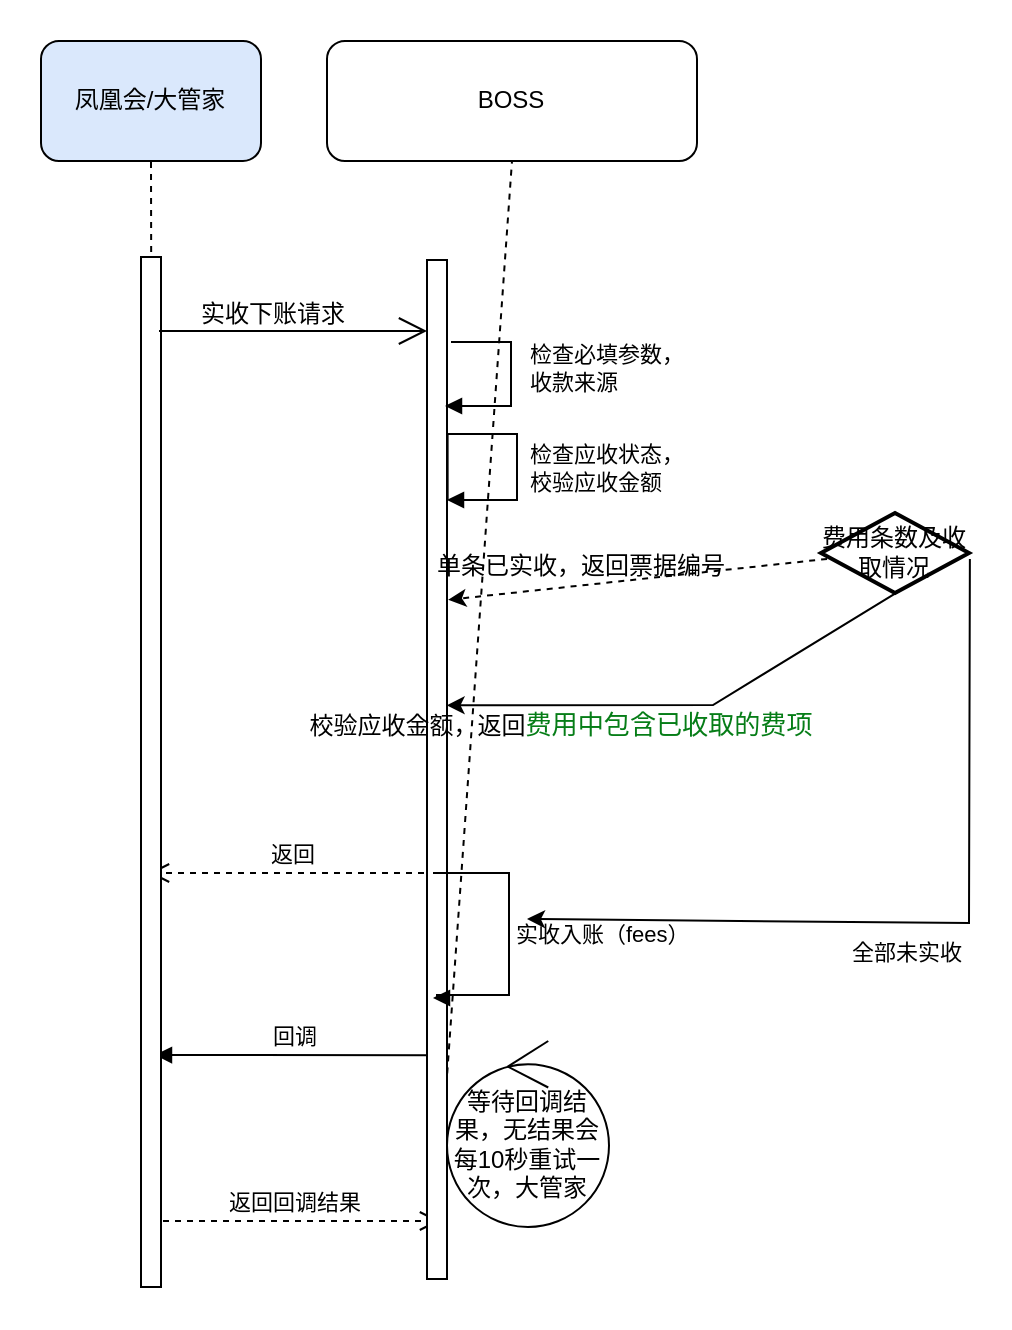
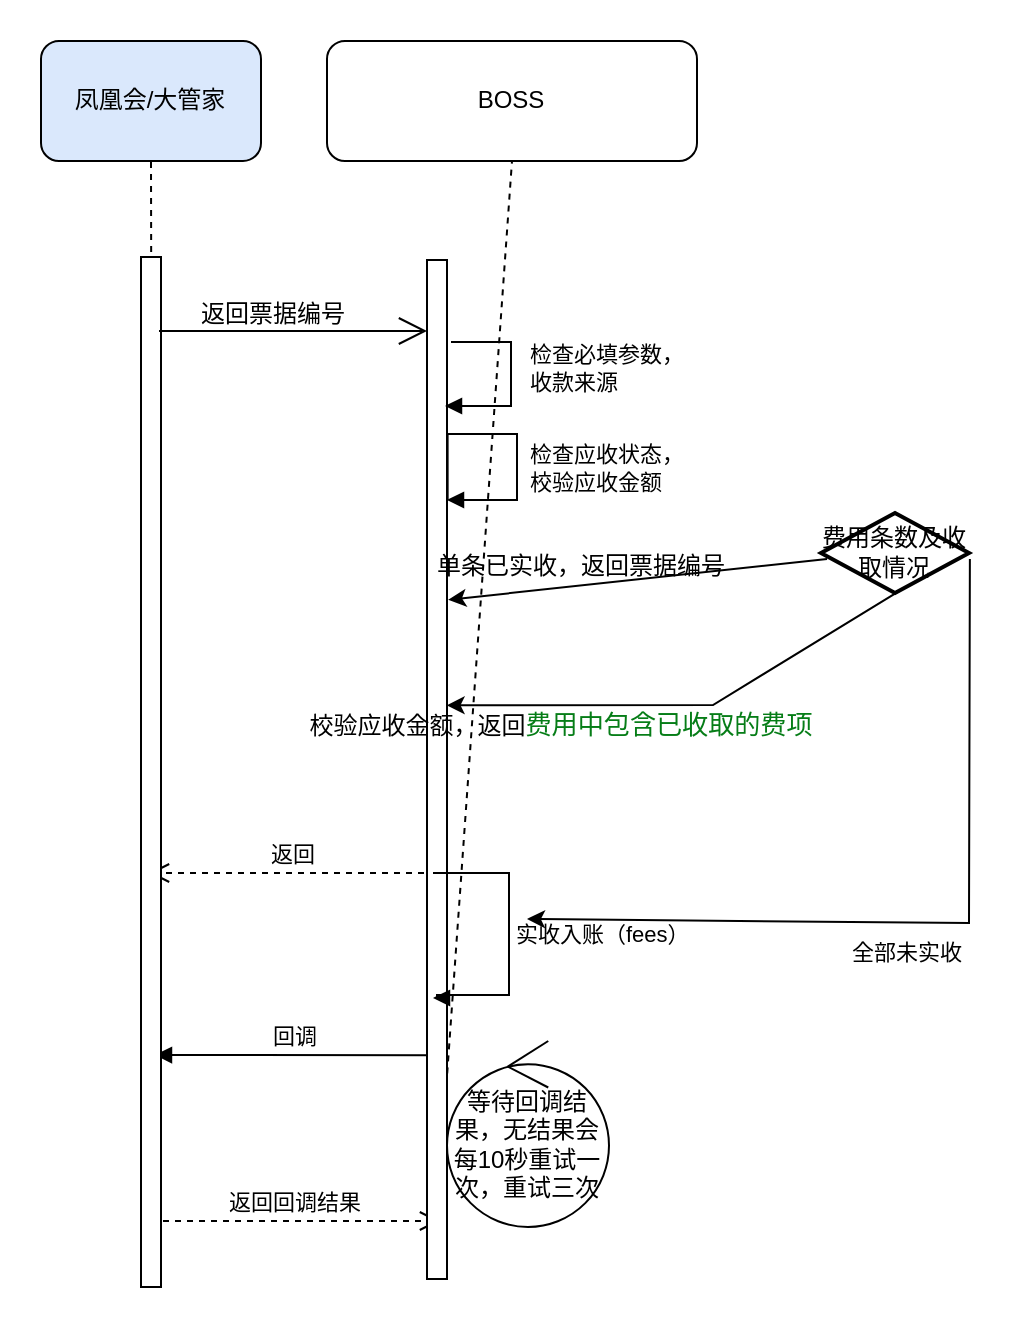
node "实收下账请求": label "实收下账请求" -> "返回票据编号"
edge "费用条数及收取情况" -> "单条已实收，返回票据编号": style dashed -> solid
node "等待回调结果，无结果会每10秒重试一次，大管家": label "等待回调结果，无结果会每10秒重试一次，大管家" -> "等待回调结果，无结果会每10秒重试一次，重试三次"
